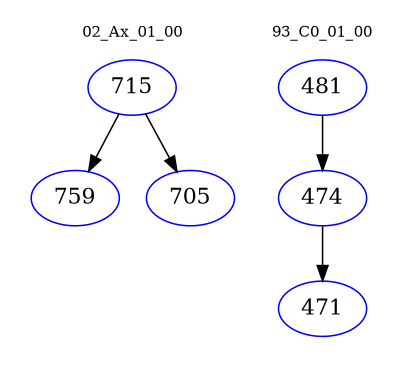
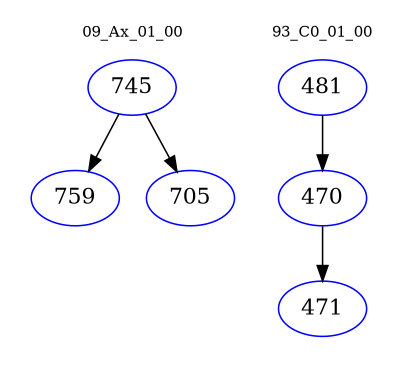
cluster "02_Ax_01_00": label "02_Ax_01_00" -> "09_Ax_01_00"
node "715": label "715" -> "745"
node "474": label "474" -> "470"
